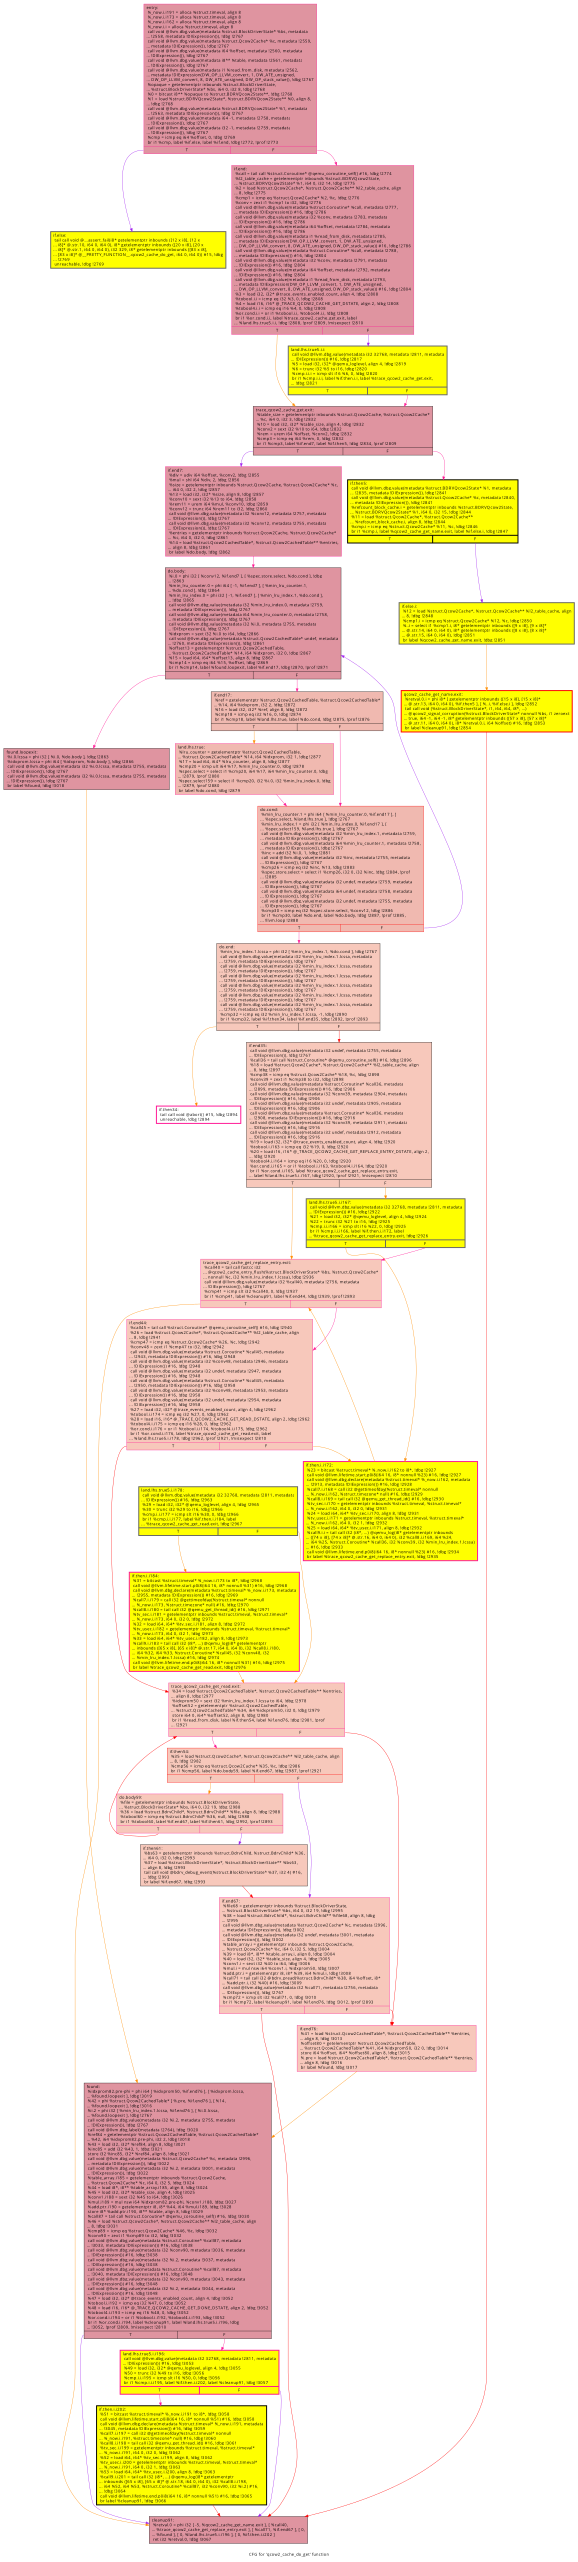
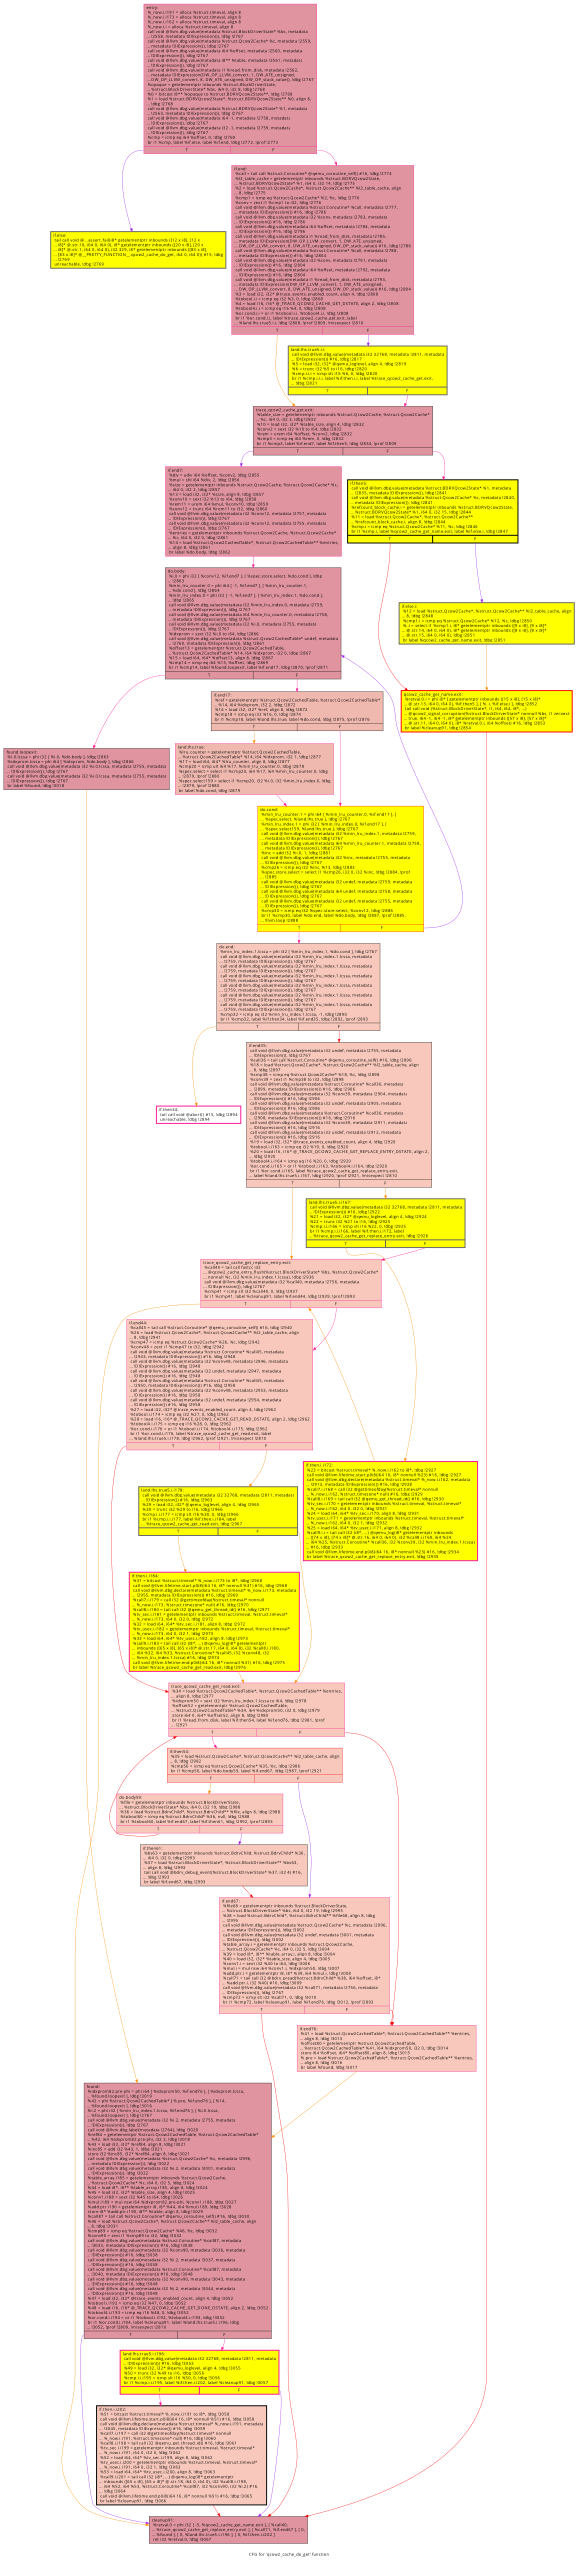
edge "if.then5:" -> "qcow2_cache_get_name.exit:": added
node "do.cond:": fillcolor #de614d70 -> yellow
edge "if.end44:" -> "if.then.i.i172:": now "if.end44:" -> "land.lhs.true5.i.i178:"
node "if.then.i.i202:": fillcolor yellow -> #ed836670
